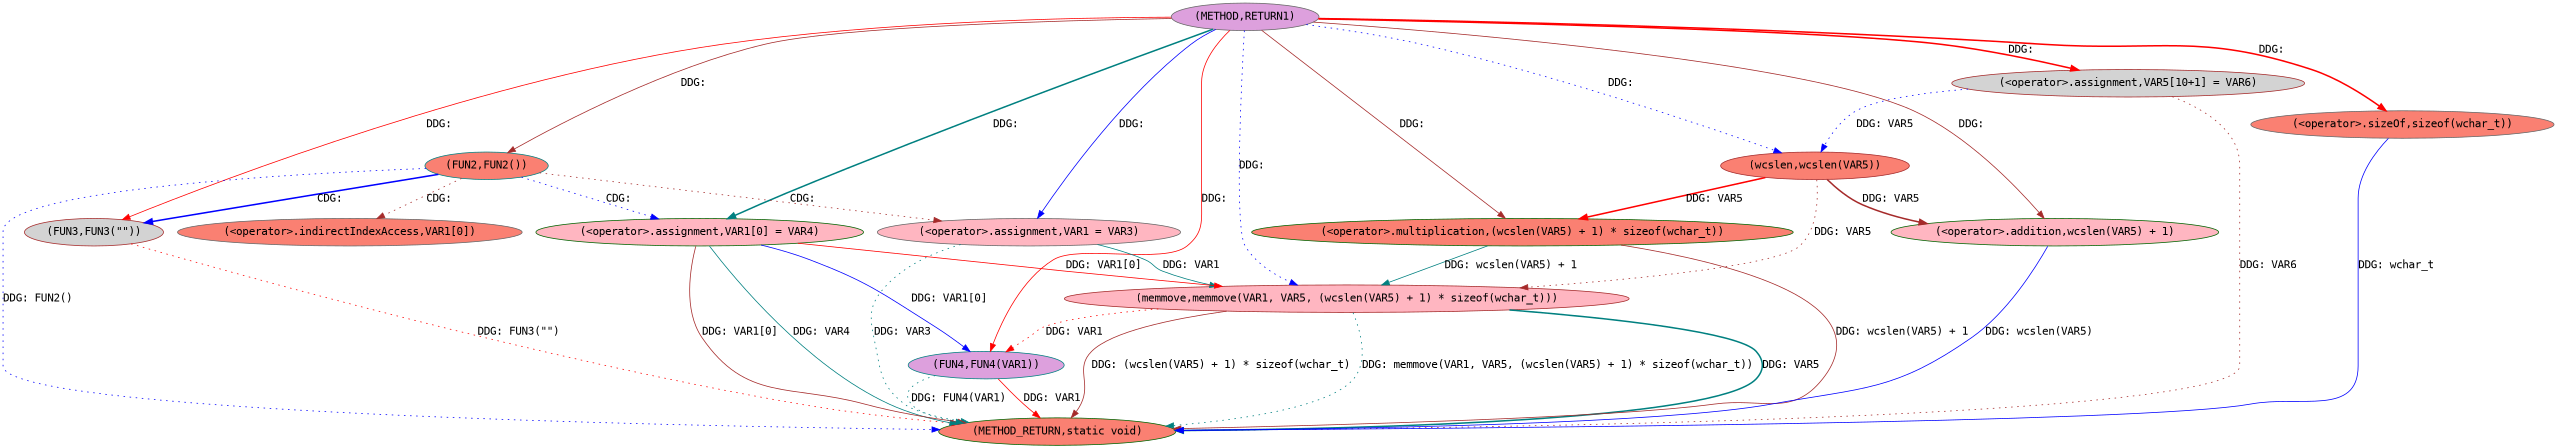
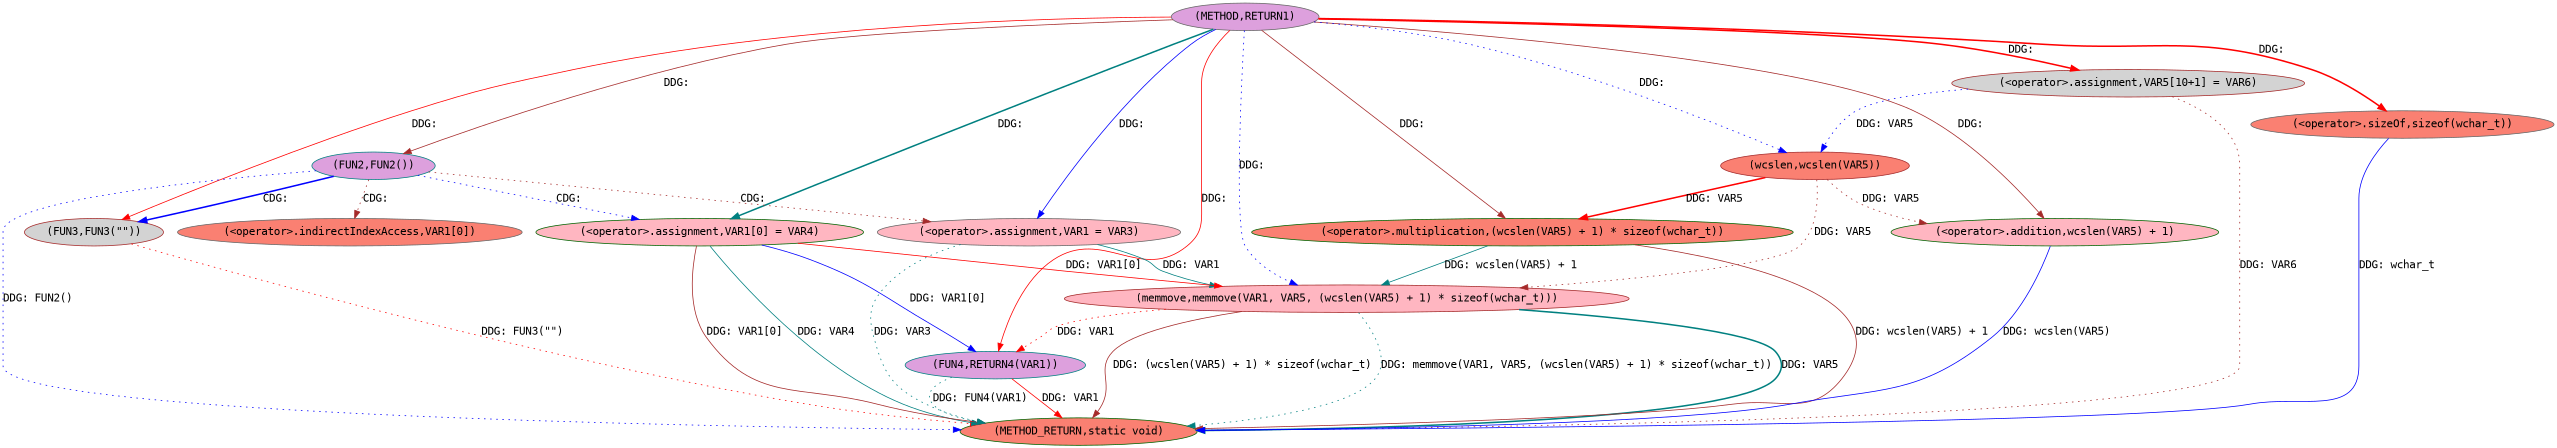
node "(FUN2,FUN2())": fillcolor salmon -> plum
edge "(wcslen,wcslen(VAR5))" -> "(<operator>.addition,wcslen(VAR5) + 1)": style bold -> dotted
node "(FUN4,FUN4(VAR1))": label "(FUN4,FUN4(VAR1))" -> "(FUN4,RETURN4(VAR1))"
